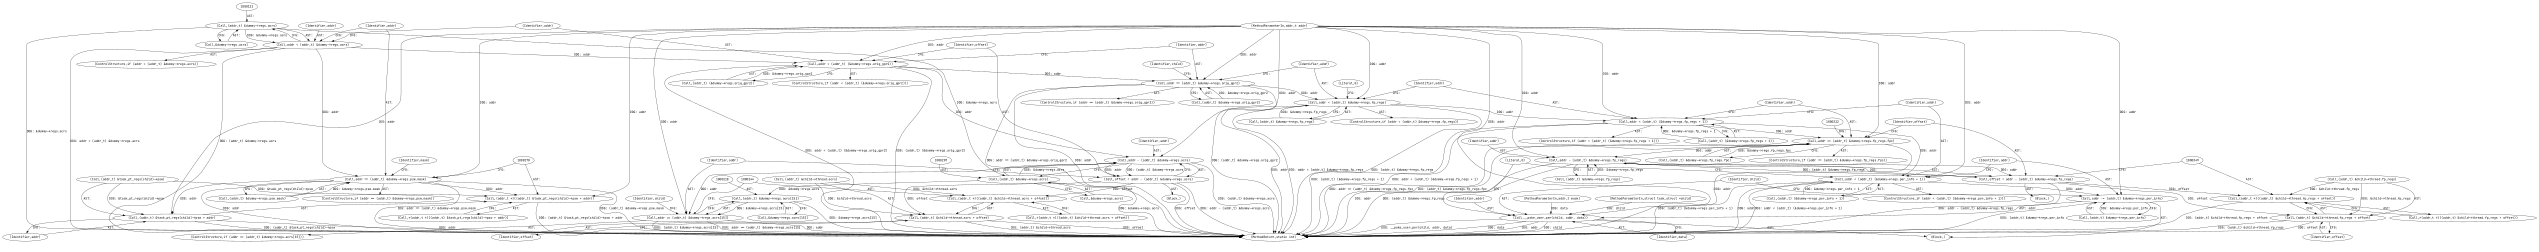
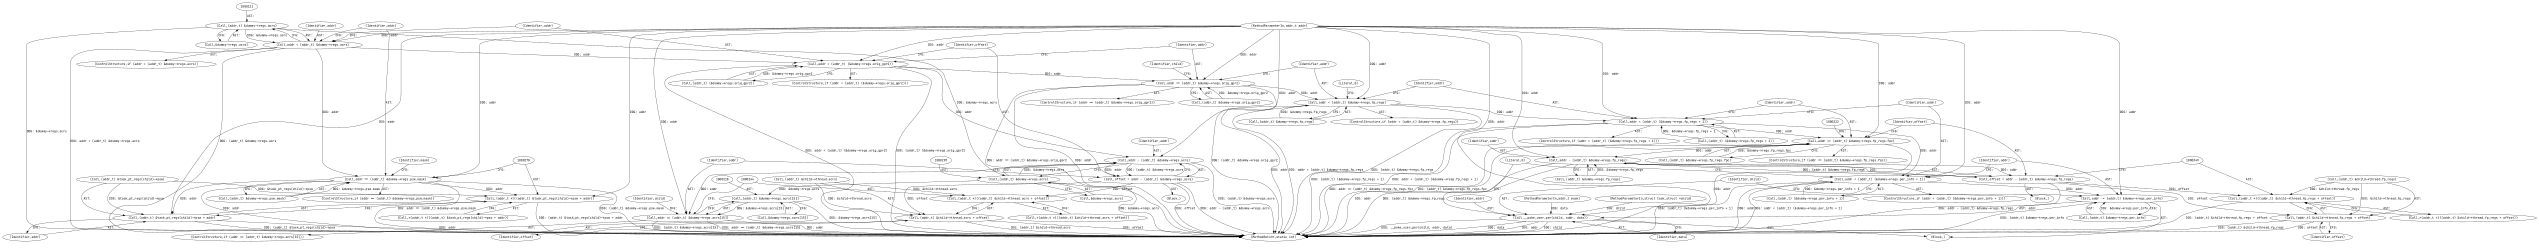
edge "(MethodParameterIn,addr_t addr)" -> "(Call,addr < (addr_t) &dummy->regs.acrs)": added, label "DDG: addr"
edge "(Call,addr < (addr_t) (&dummy->regs.per_info + 1))" -> "(Call,(addr_t) (&dummy->regs.per_info + 1))": label "AST: " -> "CFG: "
edge "(Call,(addr_t *)((addr_t) &task_pt_regs(child)->psw + addr))" -> "(Call,(addr_t) &task_pt_regs(child)->psw + addr)": added, label "CFG:"
